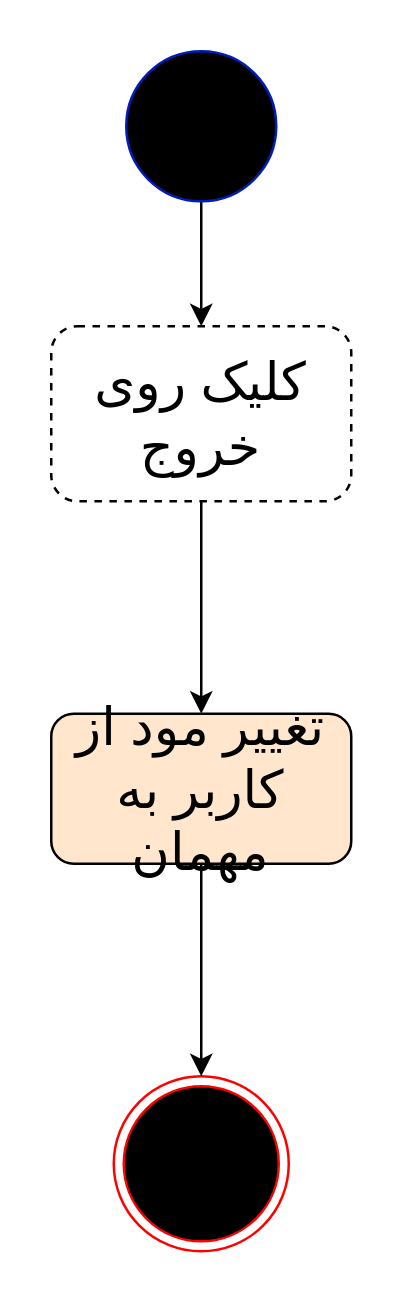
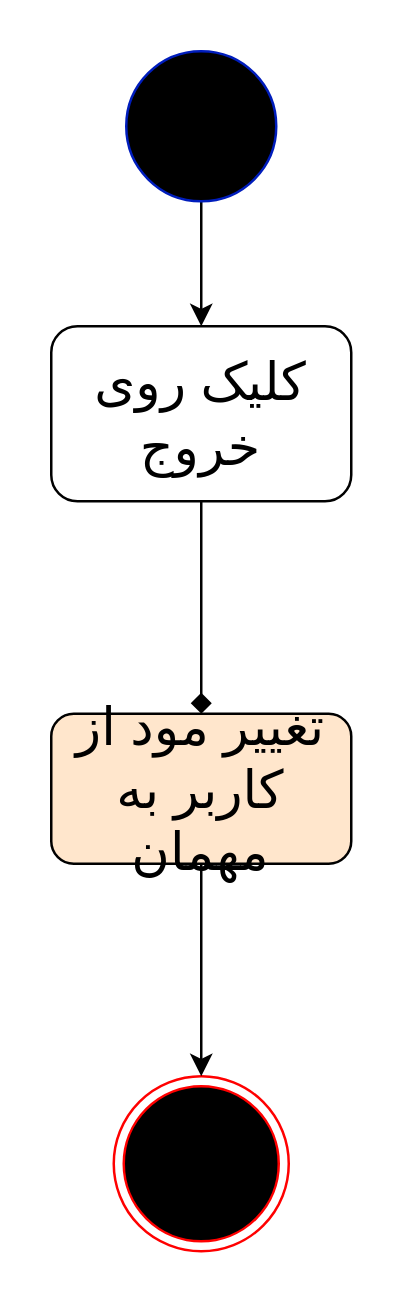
node "کلیک روی خروج": style dashed -> solid
edge "کلیک روی خروج" -> "تغییر مود از کاربر به مهمان": arrowhead classic -> diamond
